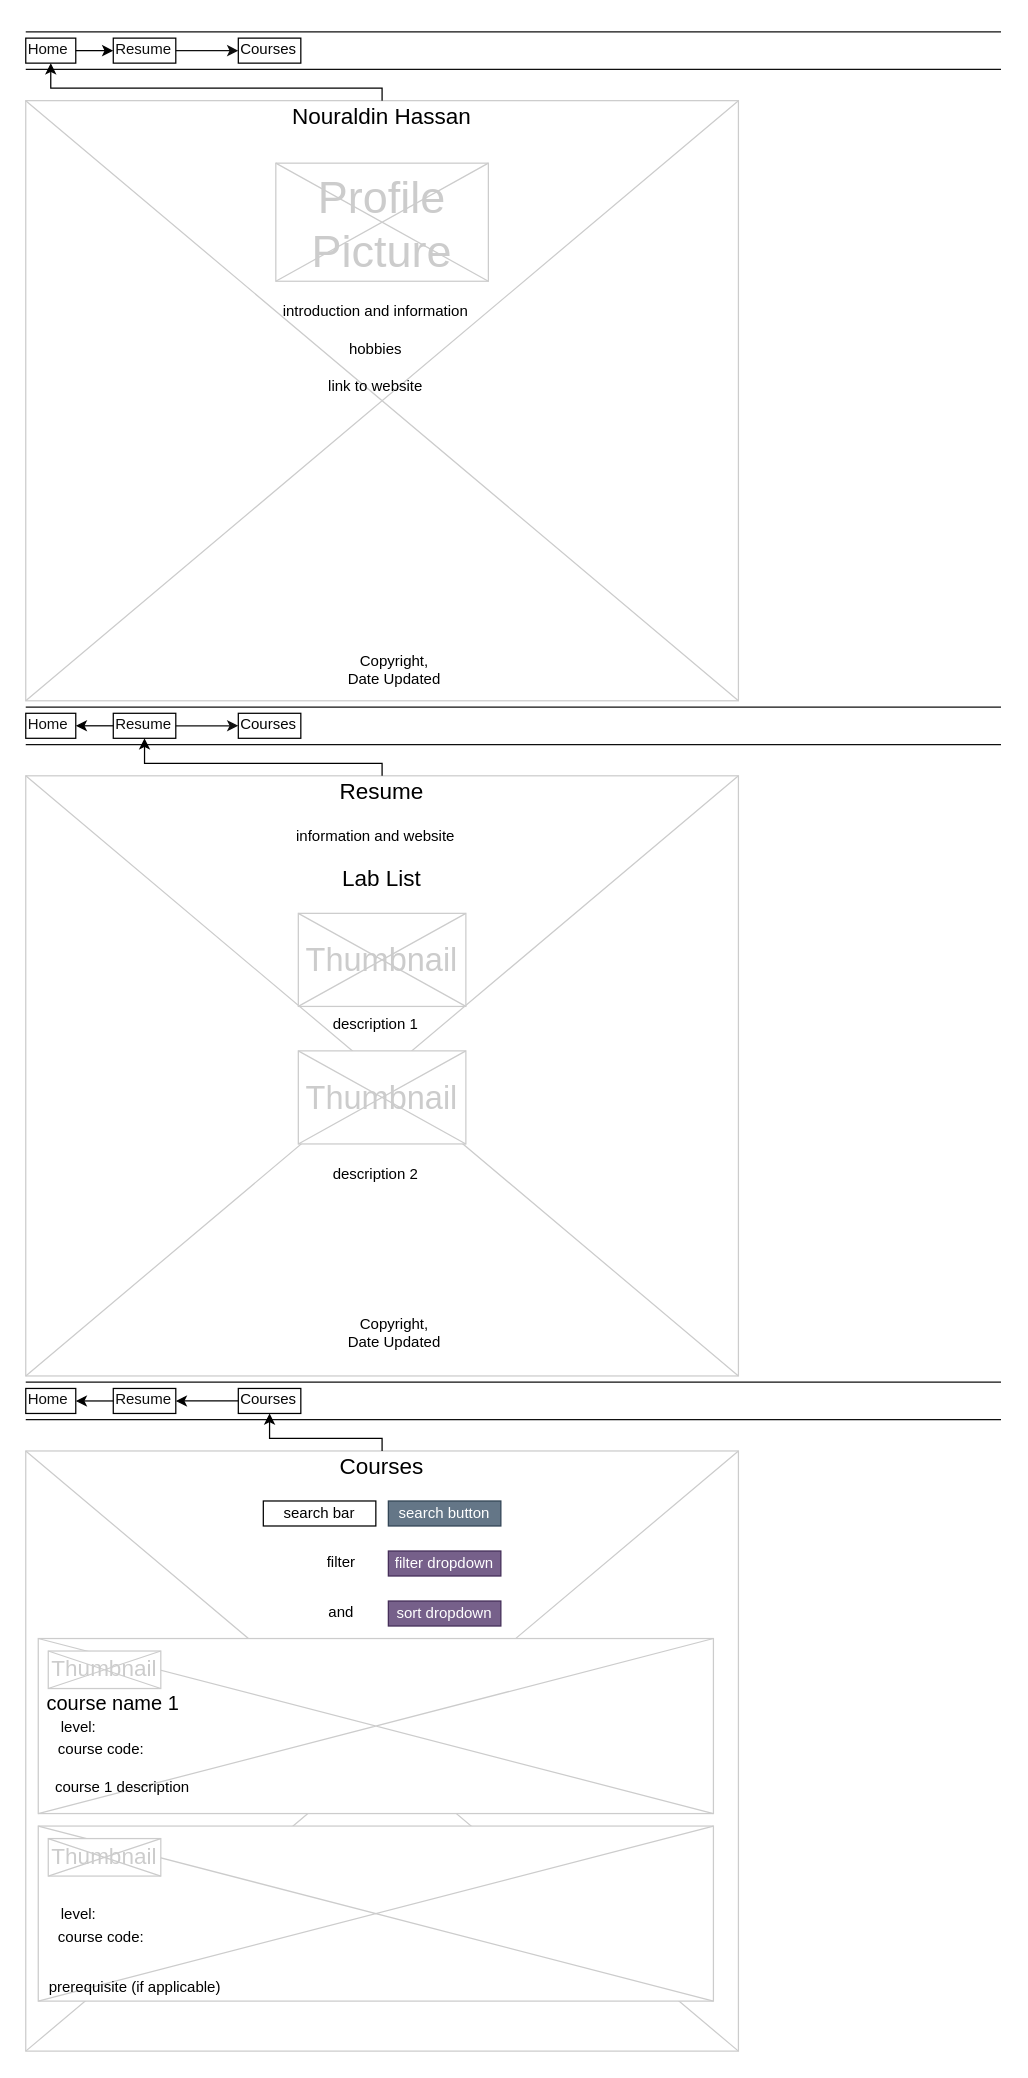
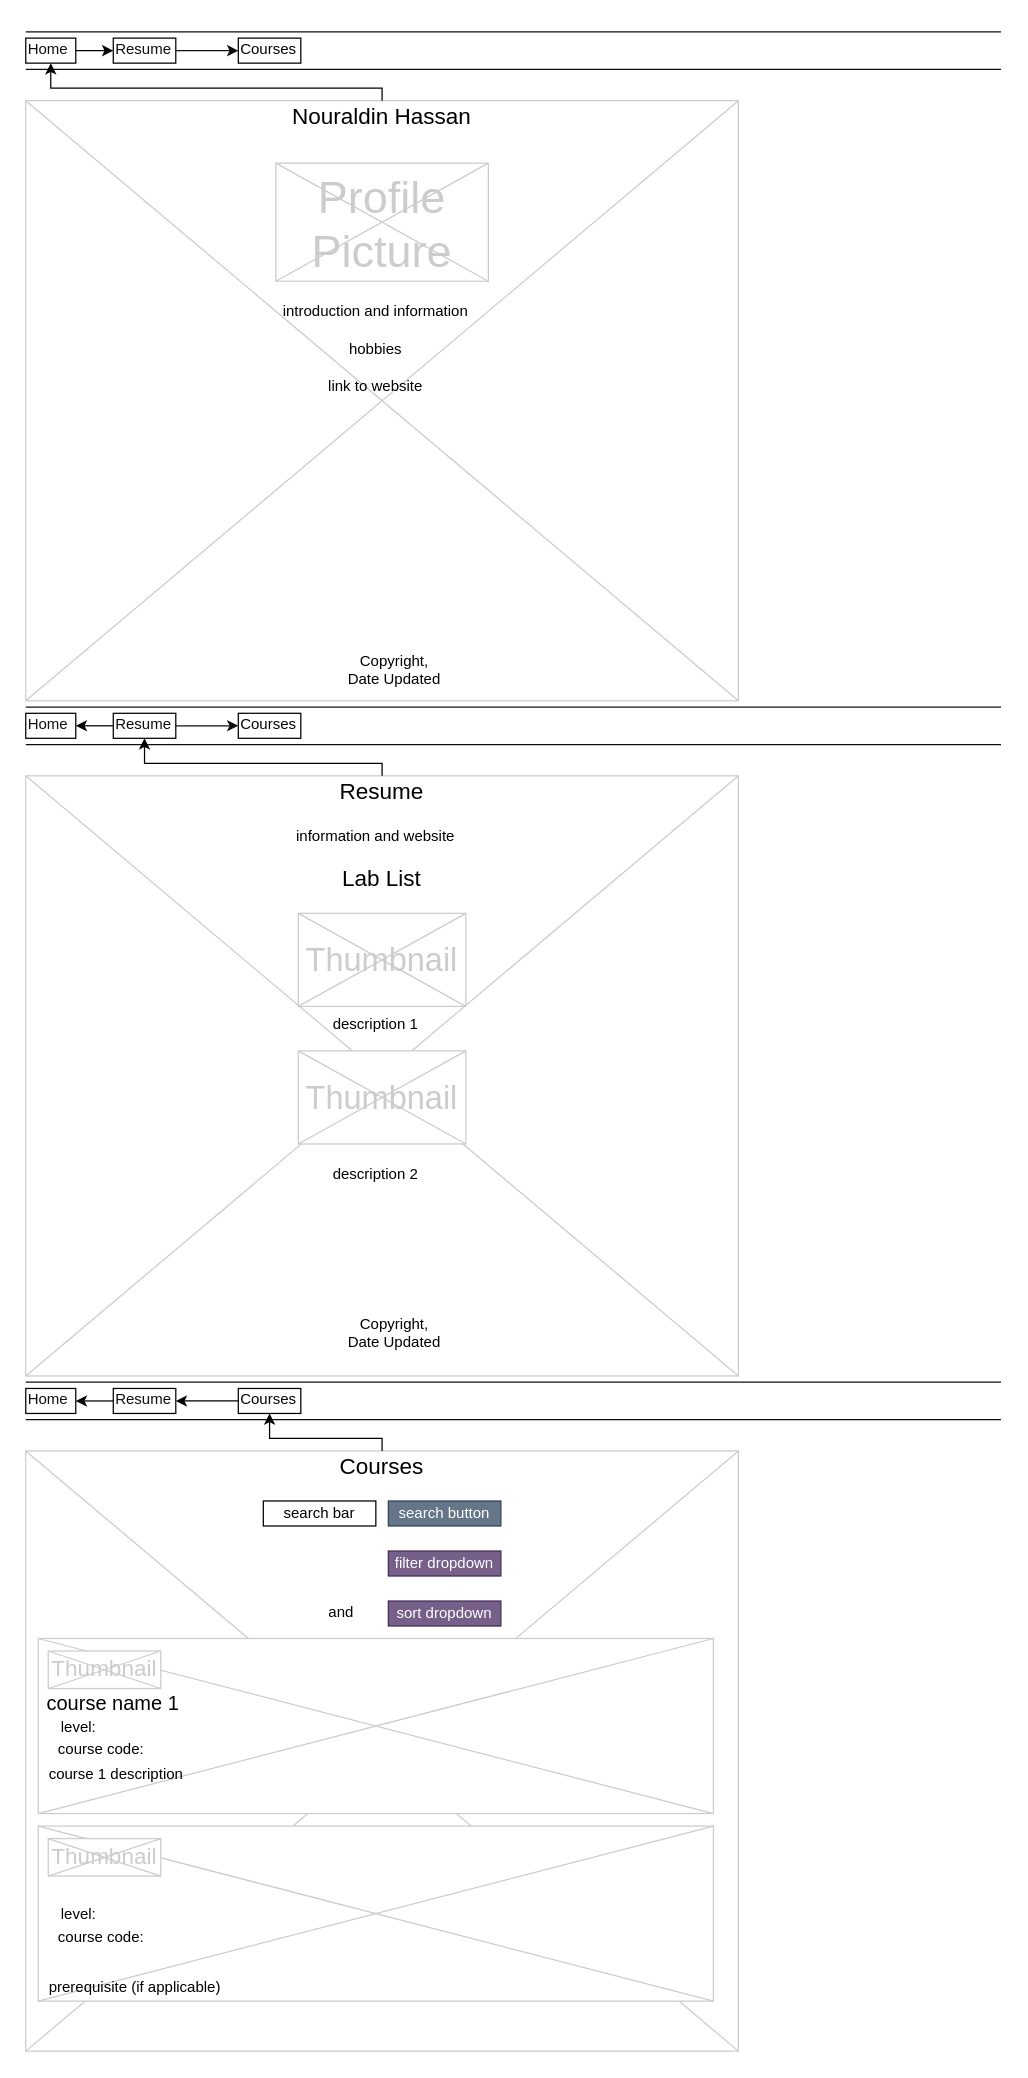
node "filter": removed
node "course 1 description": moved (123, 1788) -> (116, 1776)
